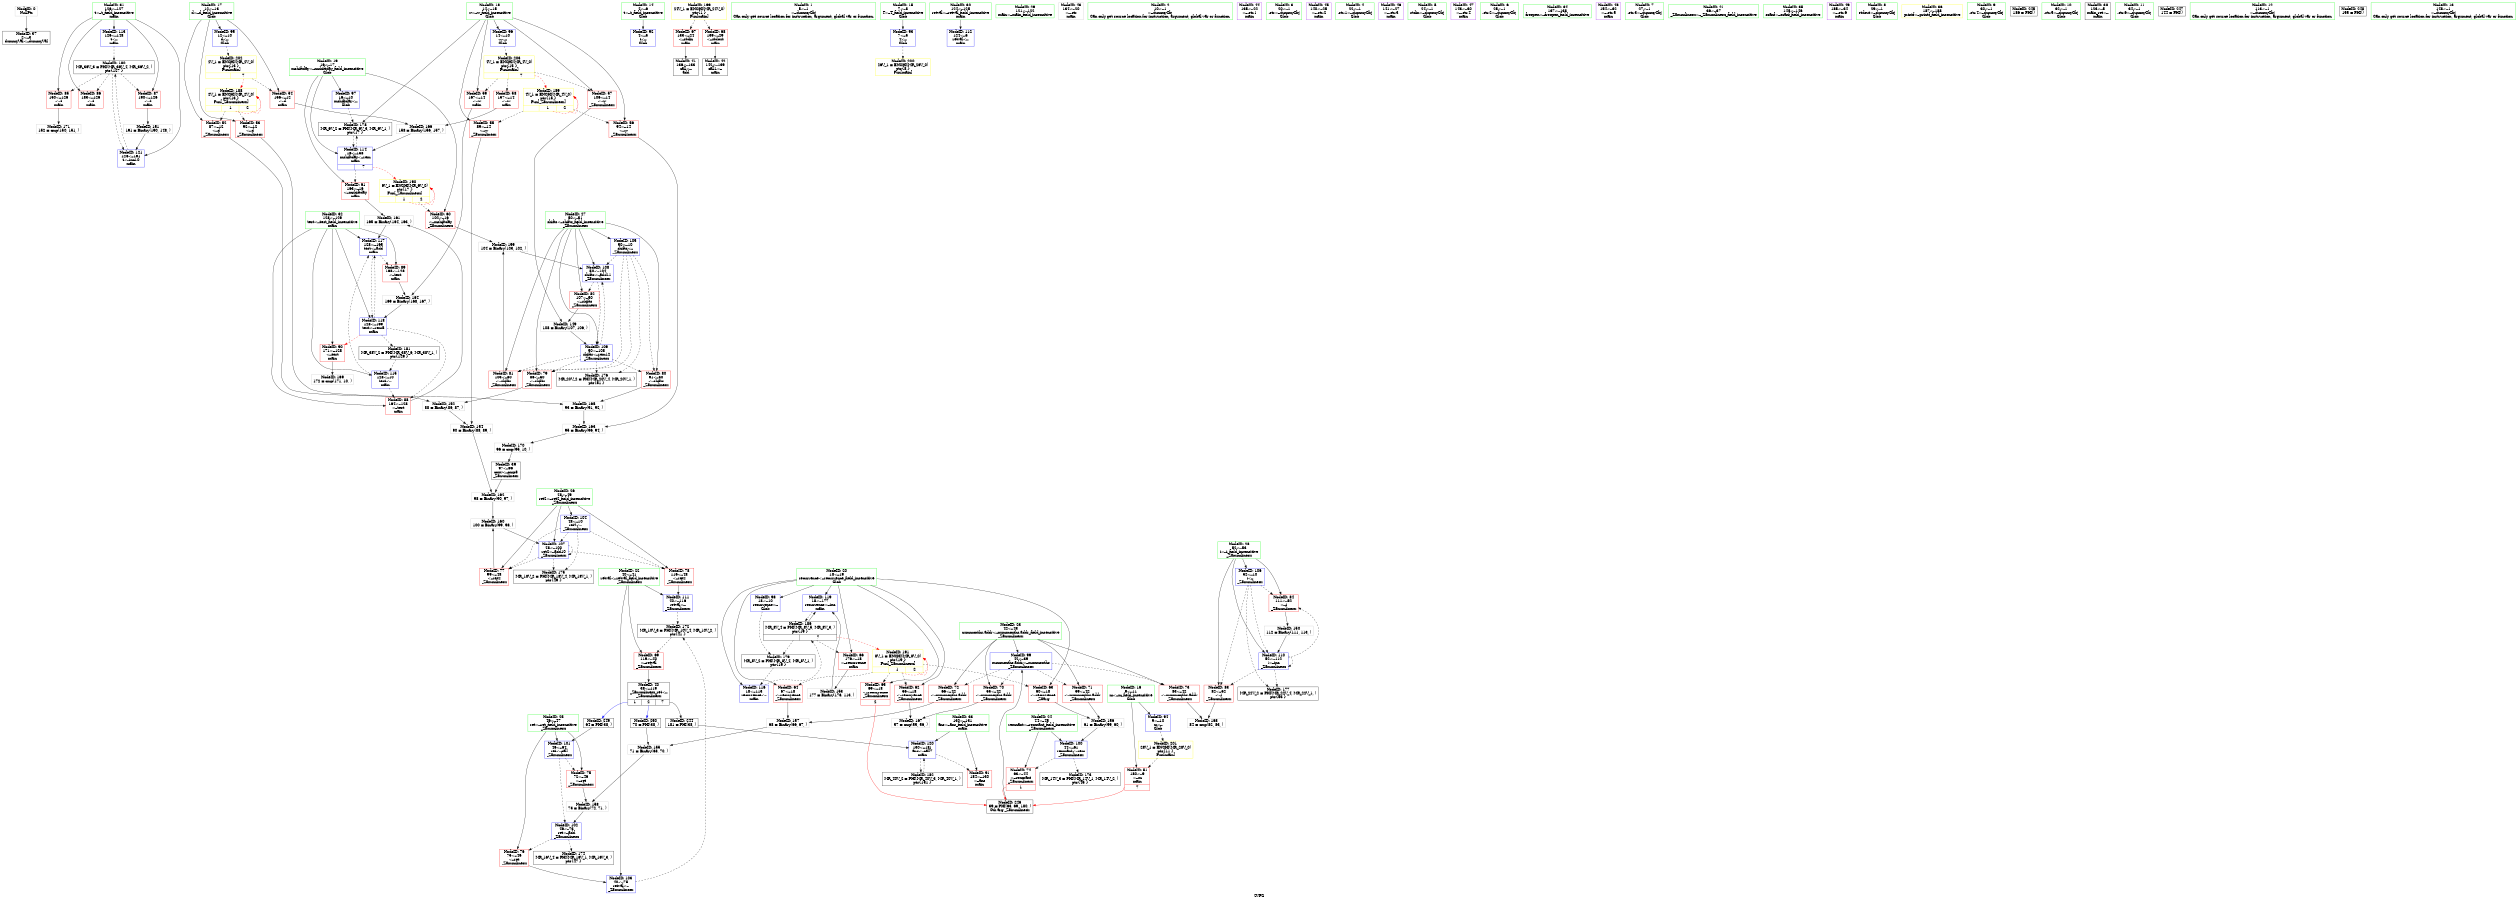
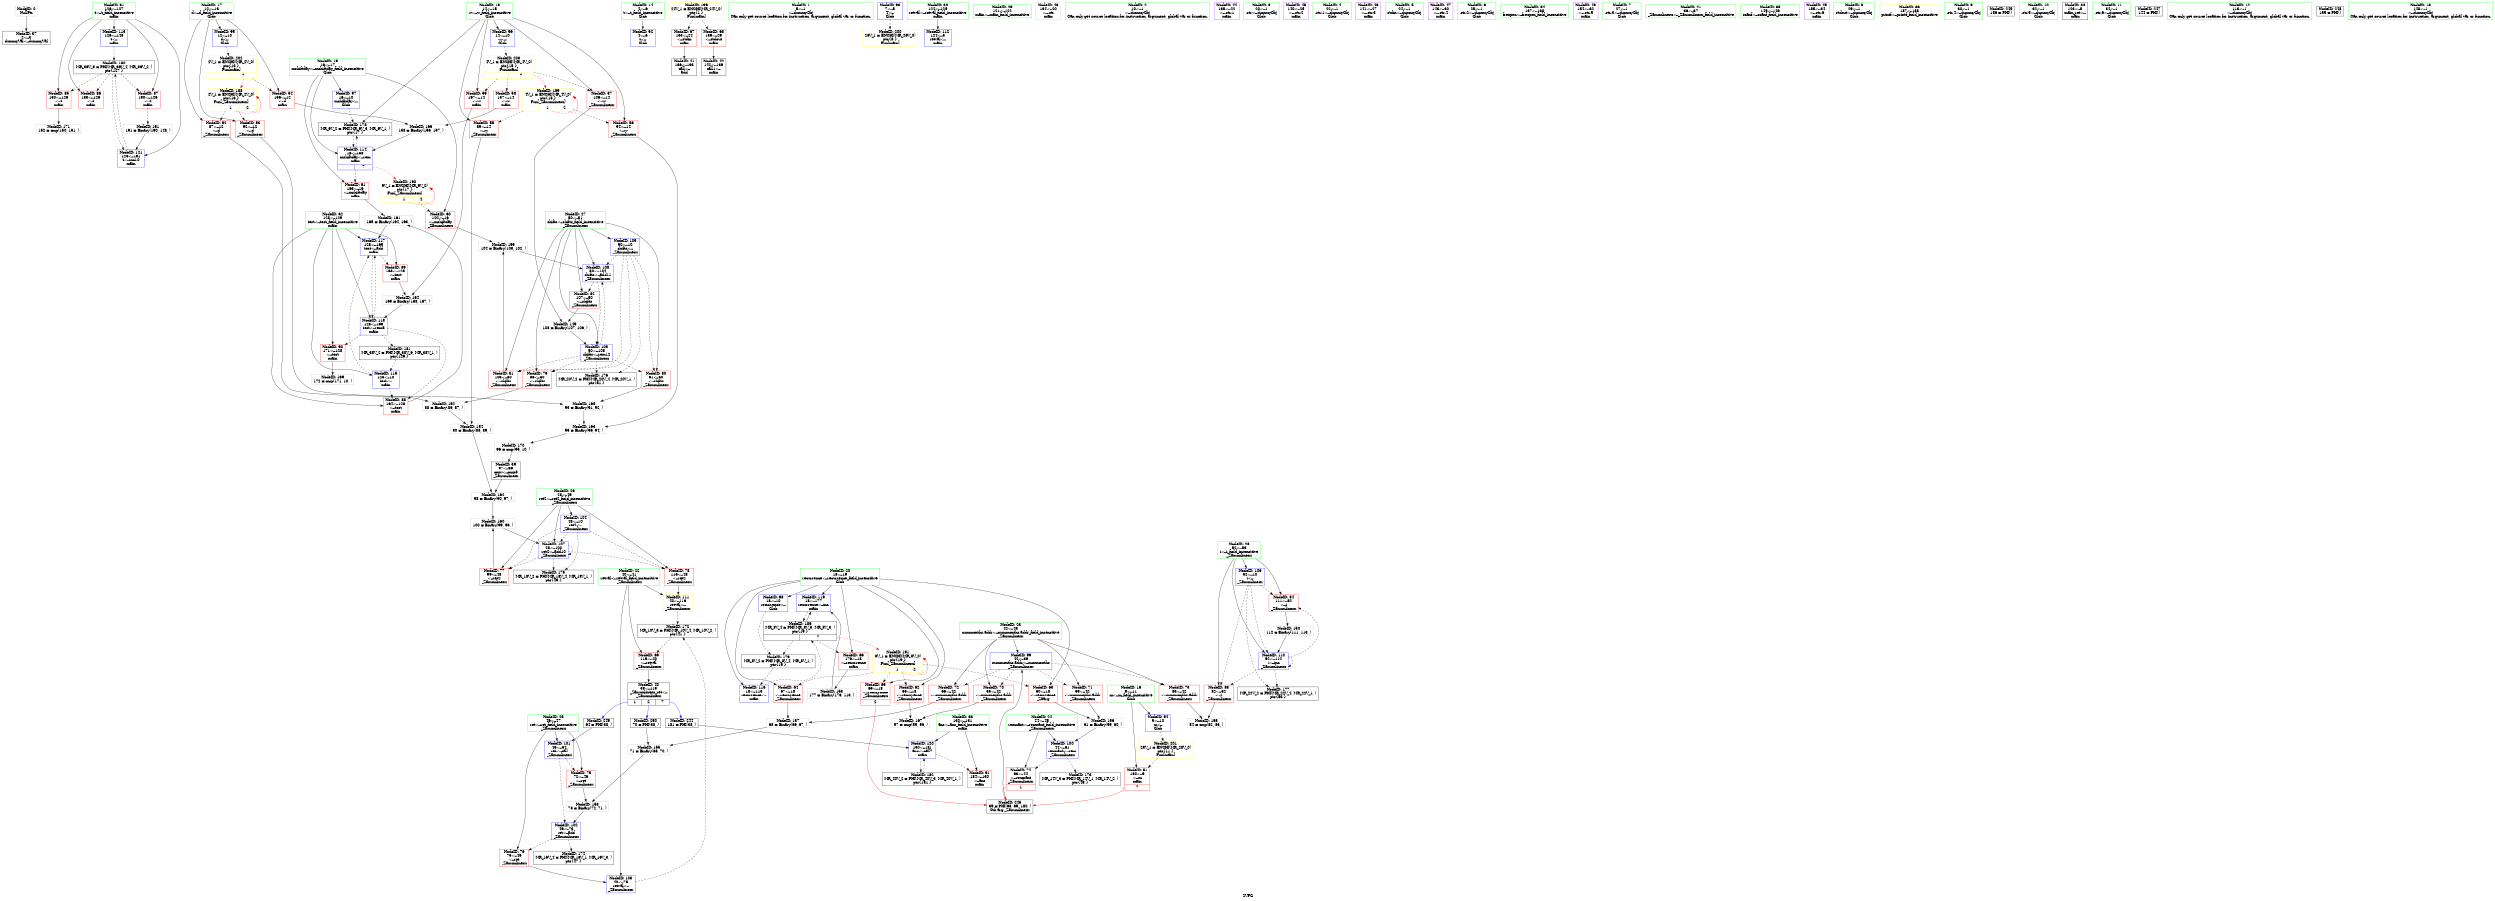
node "NodeID: 15": removed
edge "NodeID: 87" -> "NodeID: 151": style solid -> dashed
edge "NodeID: 118" -> "NodeID: 90": color red -> black
node "NodeID: 111": color blue -> yellow
edge "NodeID: 40" -> "NodeID: 244": color black -> blue
